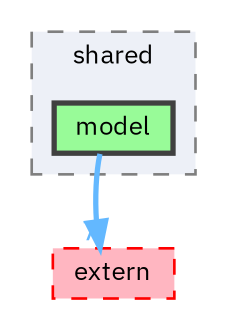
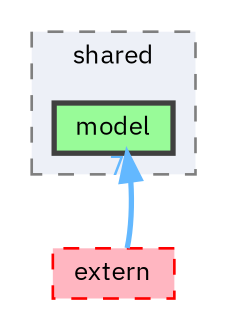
edge "model" -> "extern": reversed
